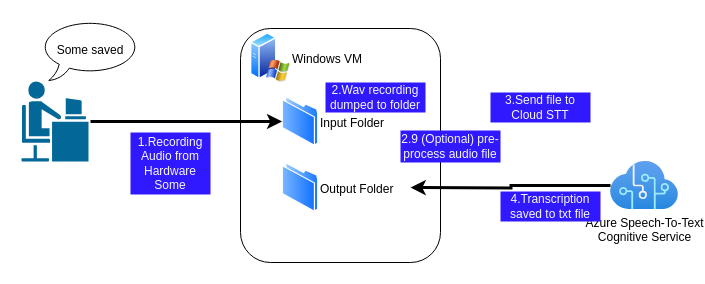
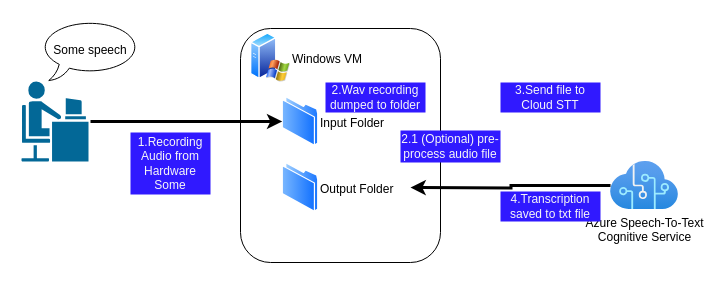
node "Some saved": label "Some saved" -> "Some speech"
node "3.Send file to Cloud STT": moved (541, 108) -> (551, 98)
node "2.9 (Optional) pre-process audio file": label "2.9 (Optional) pre-process audio file" -> "2.1 (Optional) pre-process audio file"
